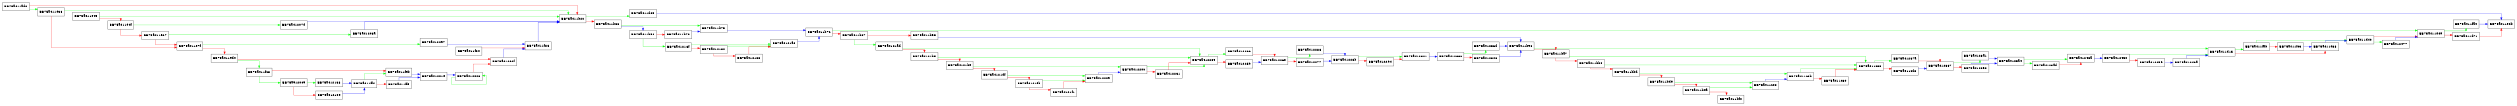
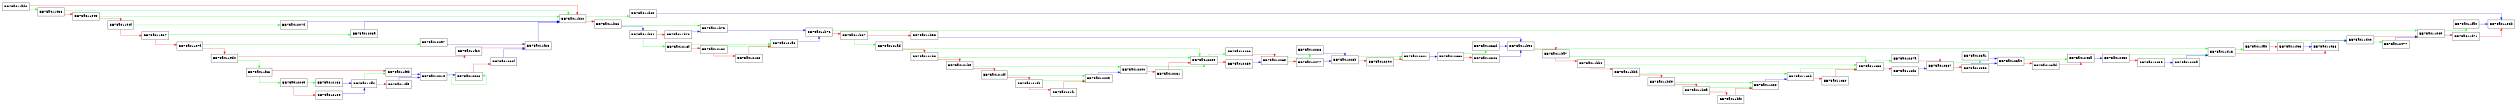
edge "BB75a411e38" -> "BB75a411e7f": now "BB75a411e38" -> "BB75a411e45"
edge "BB75a411ed4" -> "BB75a41202f": now "BB75a411ed4" -> "BB75a411f20"
edge "BB75a4123a4" -> "BB75a4123ad": color green -> red
edge "BB75a411bf0" -> "BB75a411c08": added
